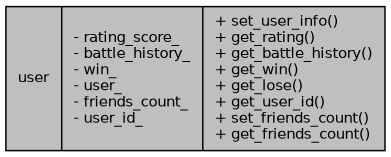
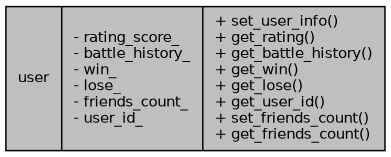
node "user": text "- user_" -> "- lose_"
